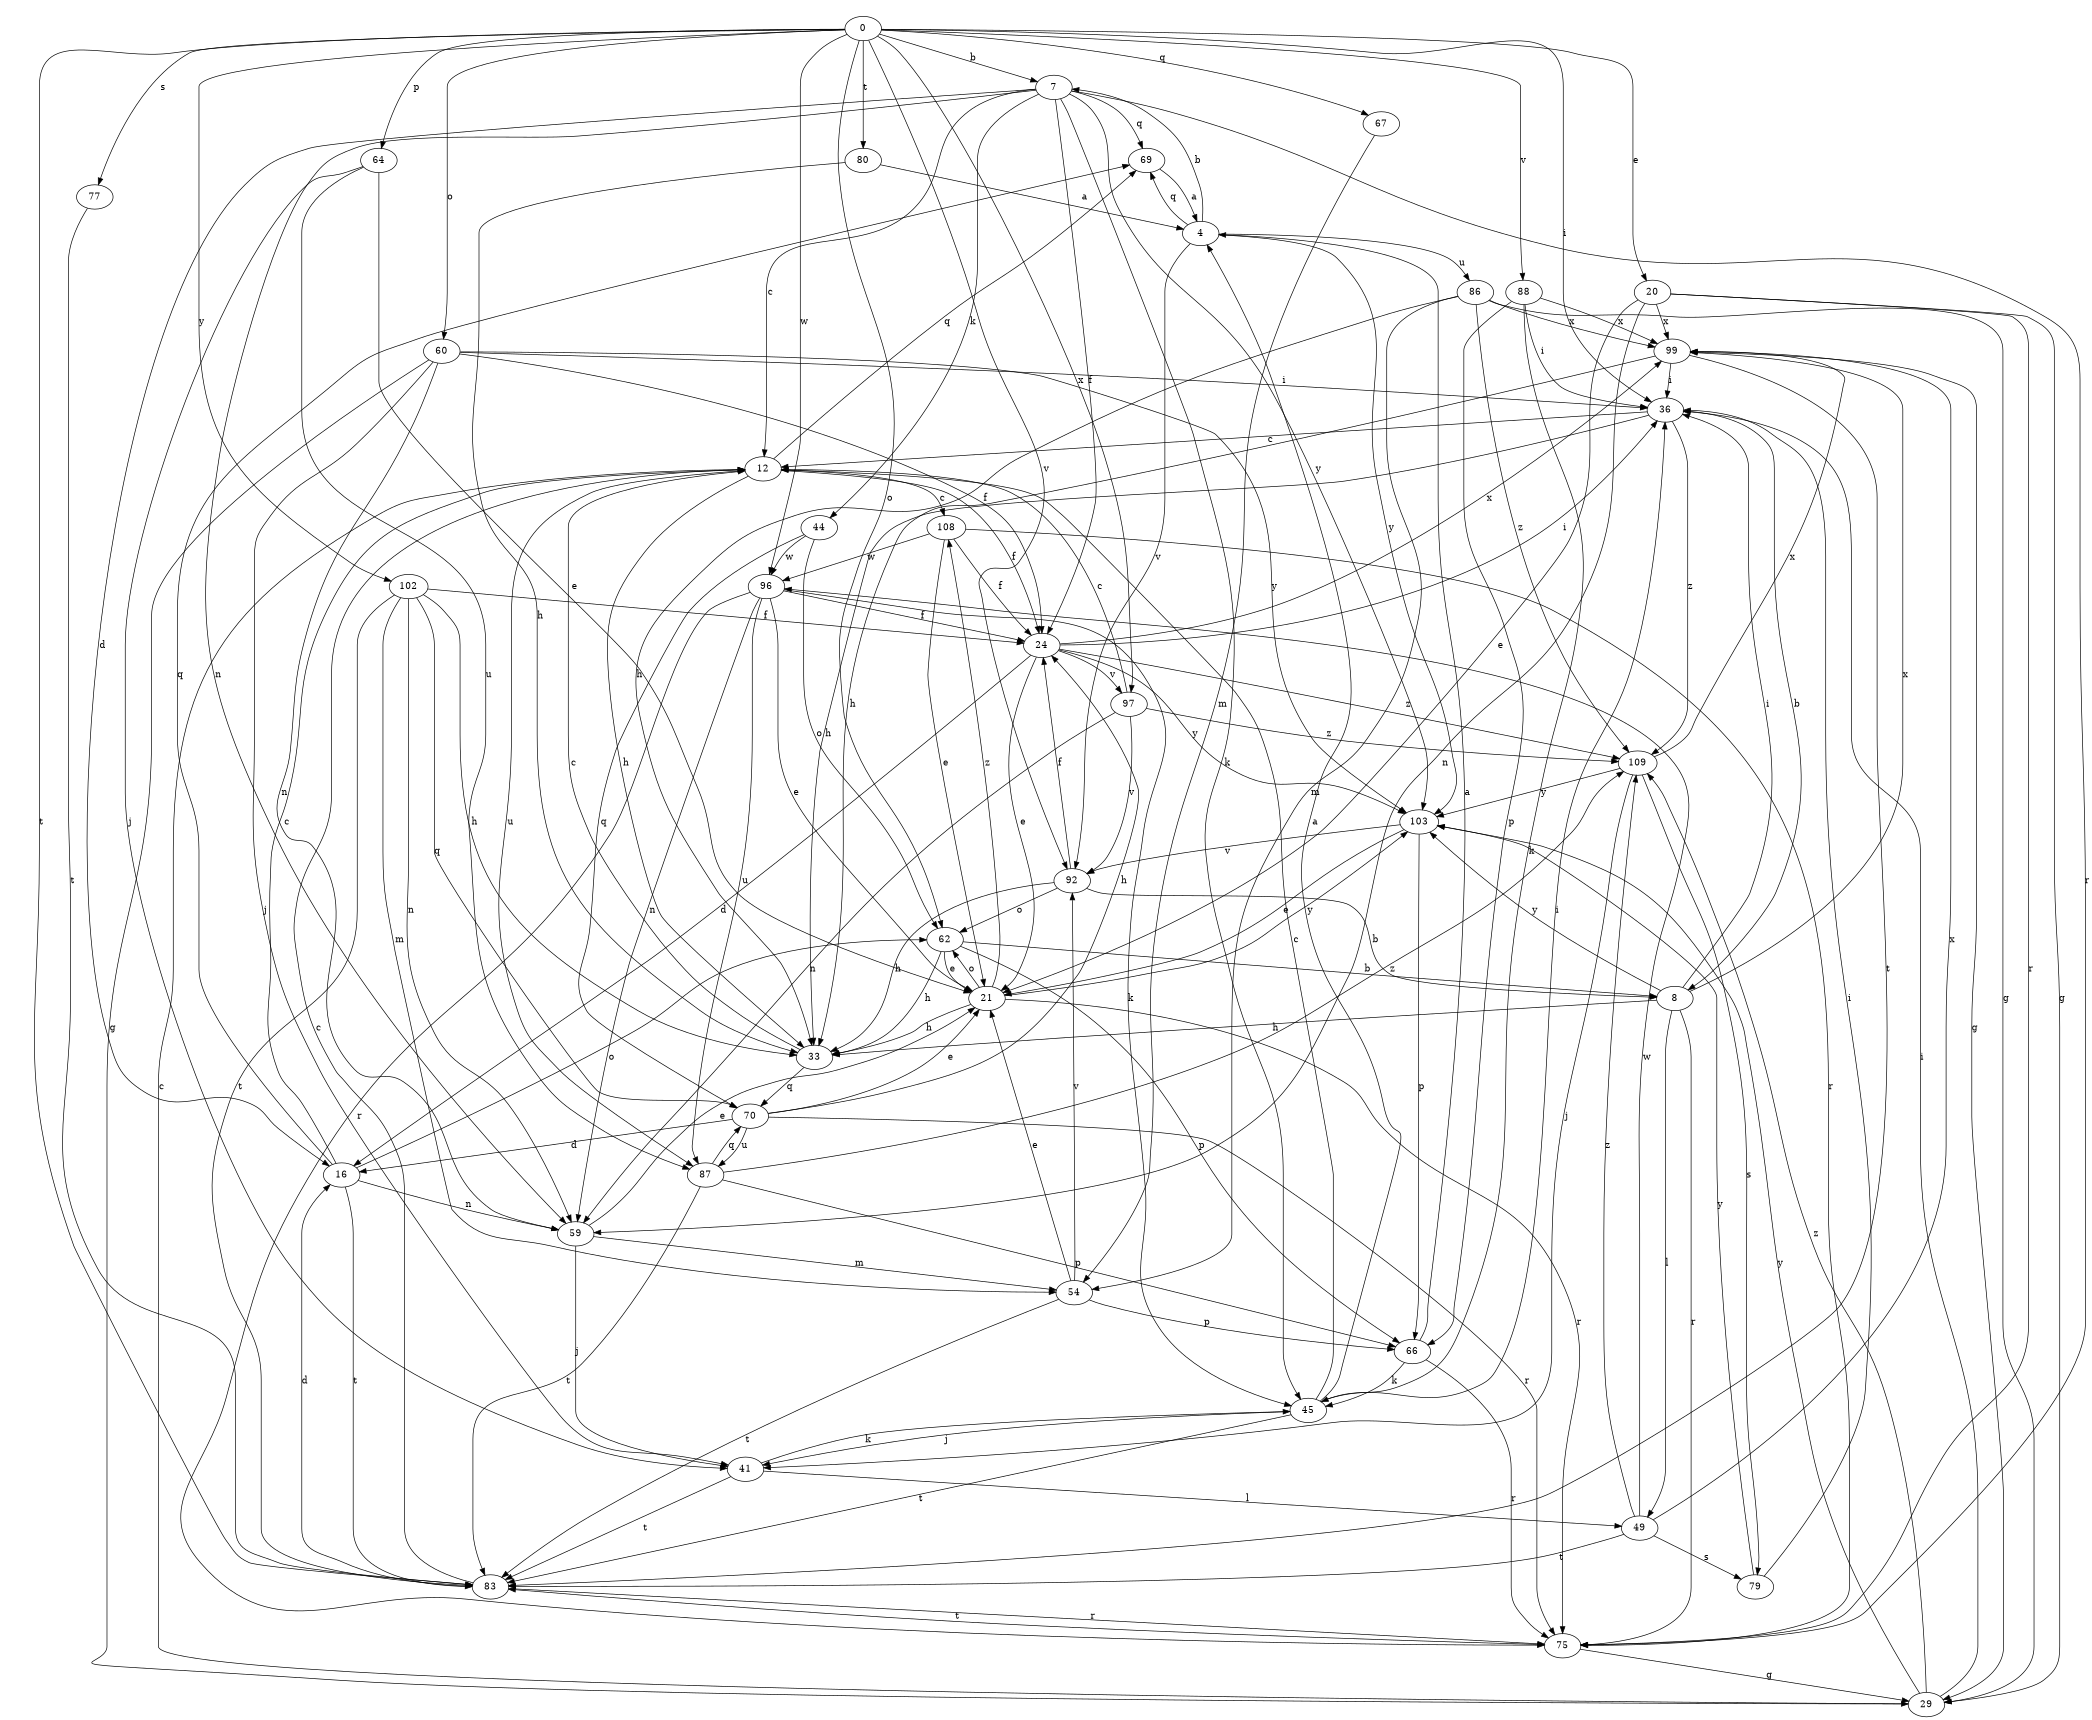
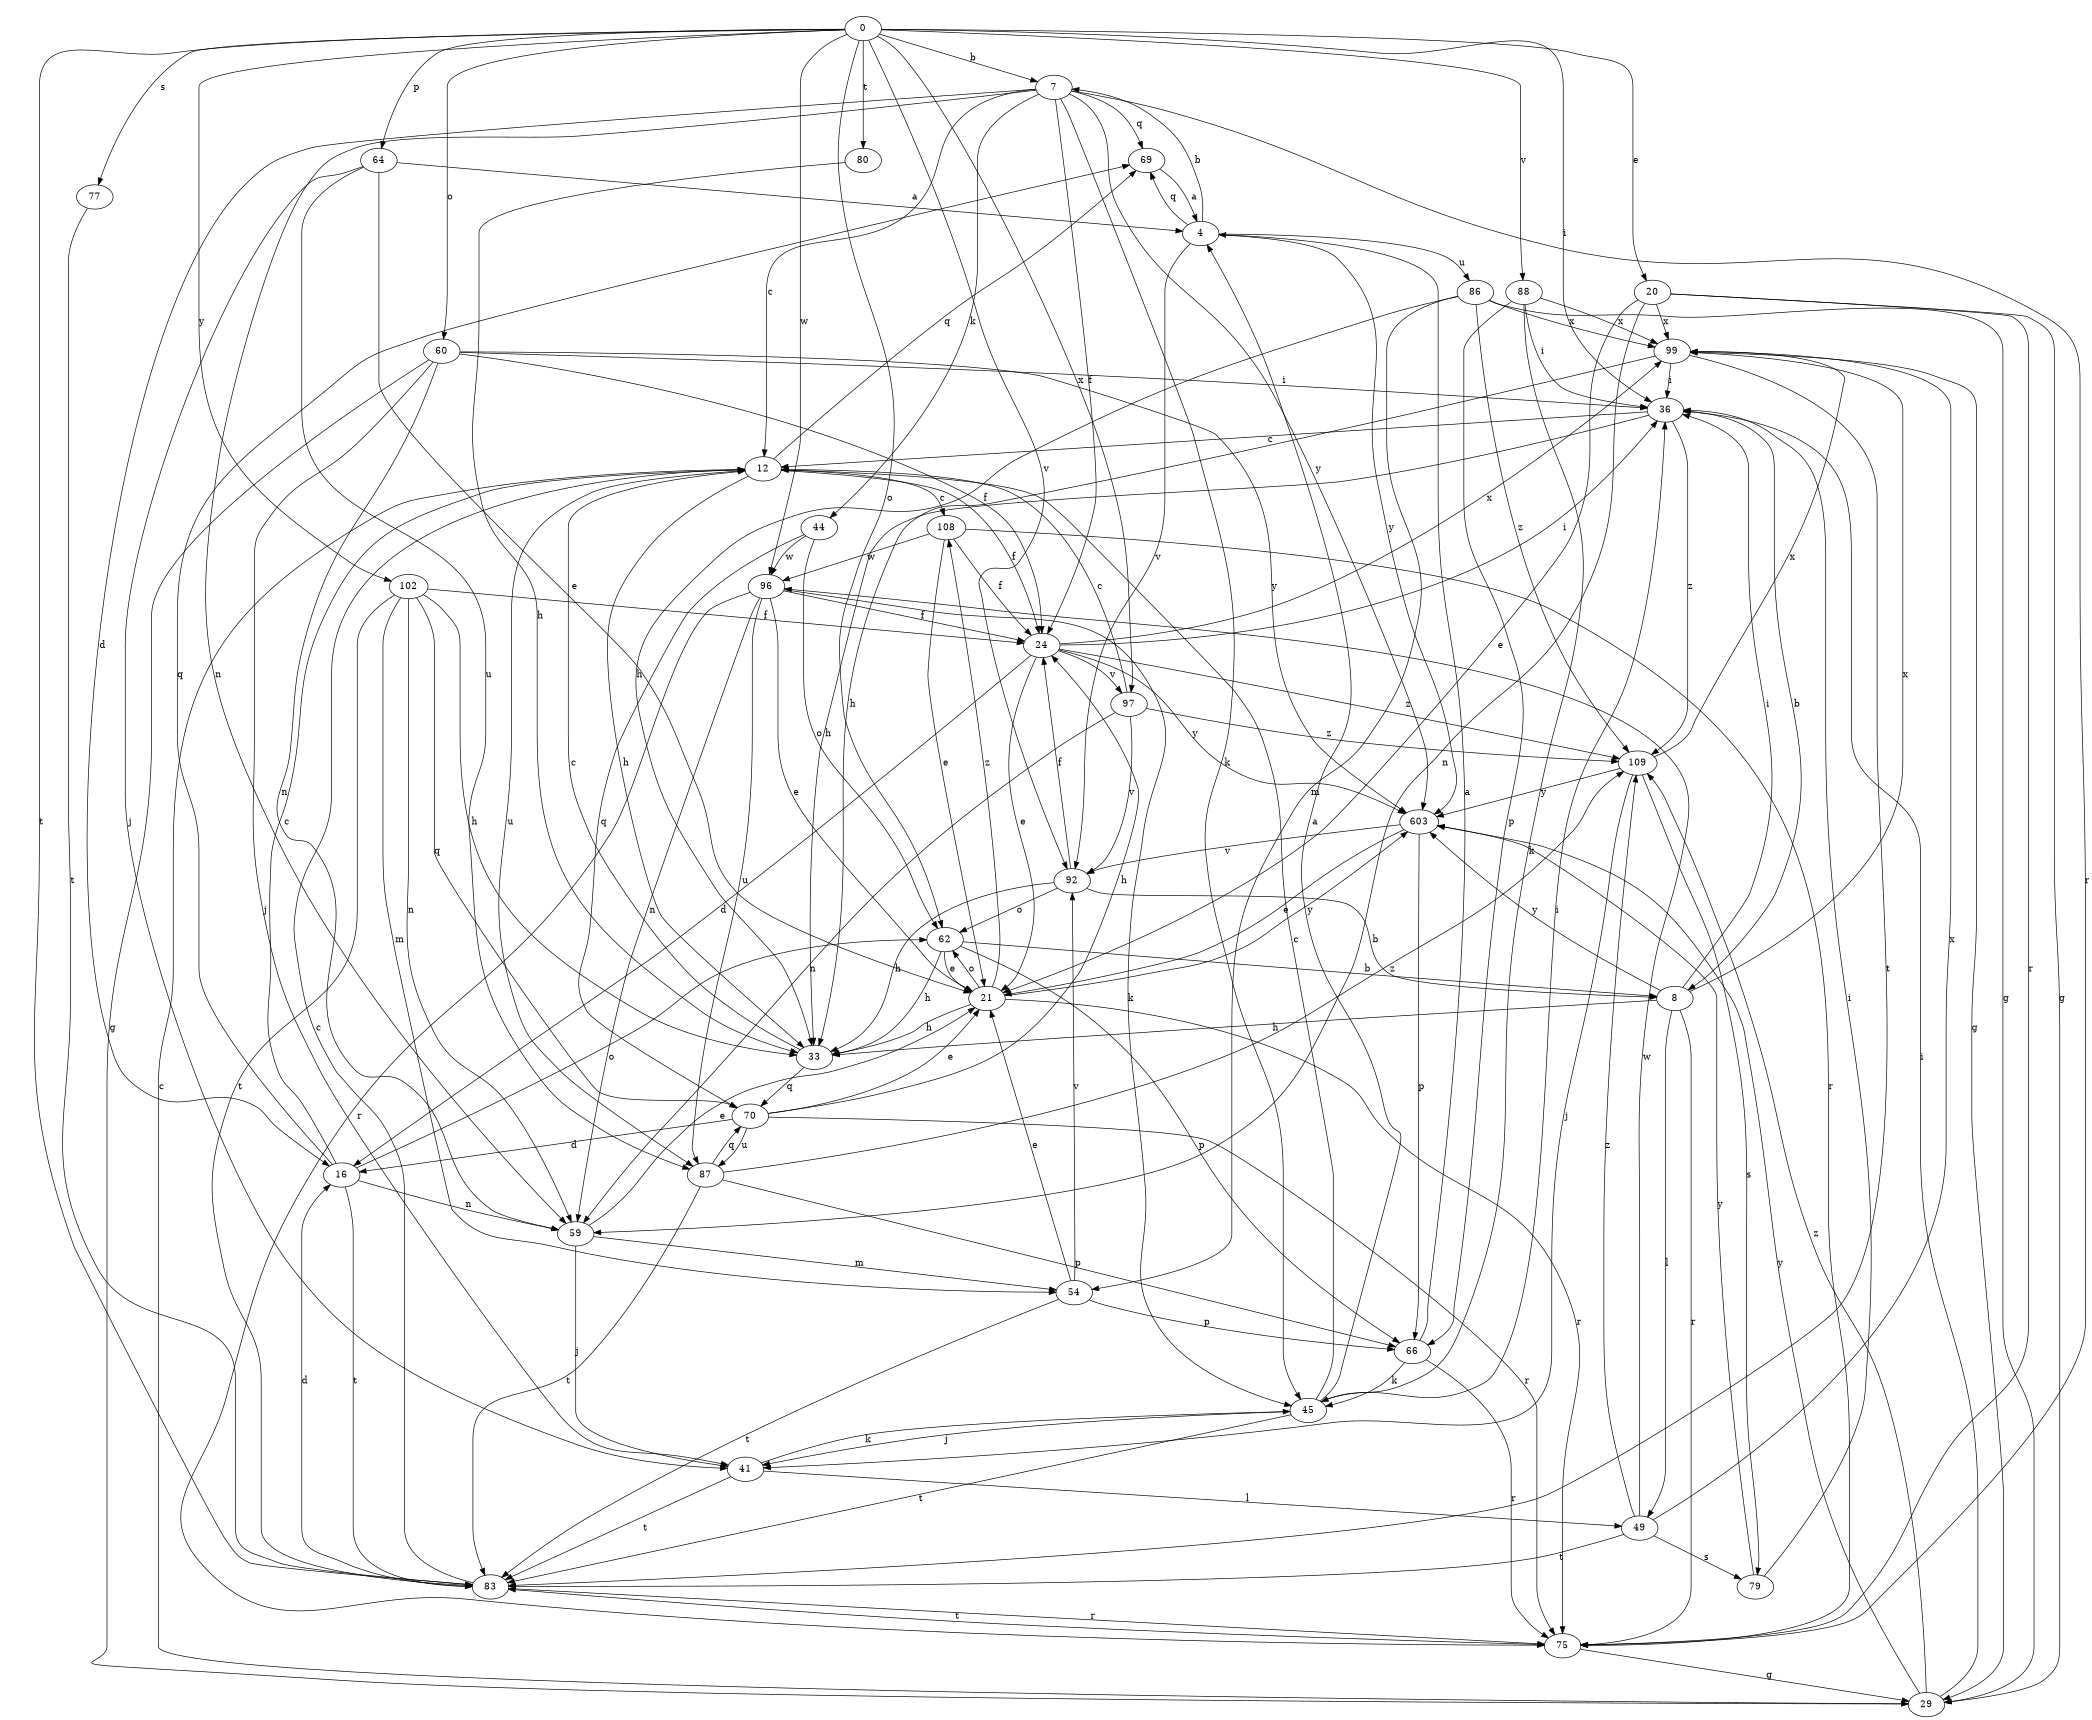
node "67": removed
edge "80" -> "4": now "64" -> "4"
node "103": label "103" -> "603"
